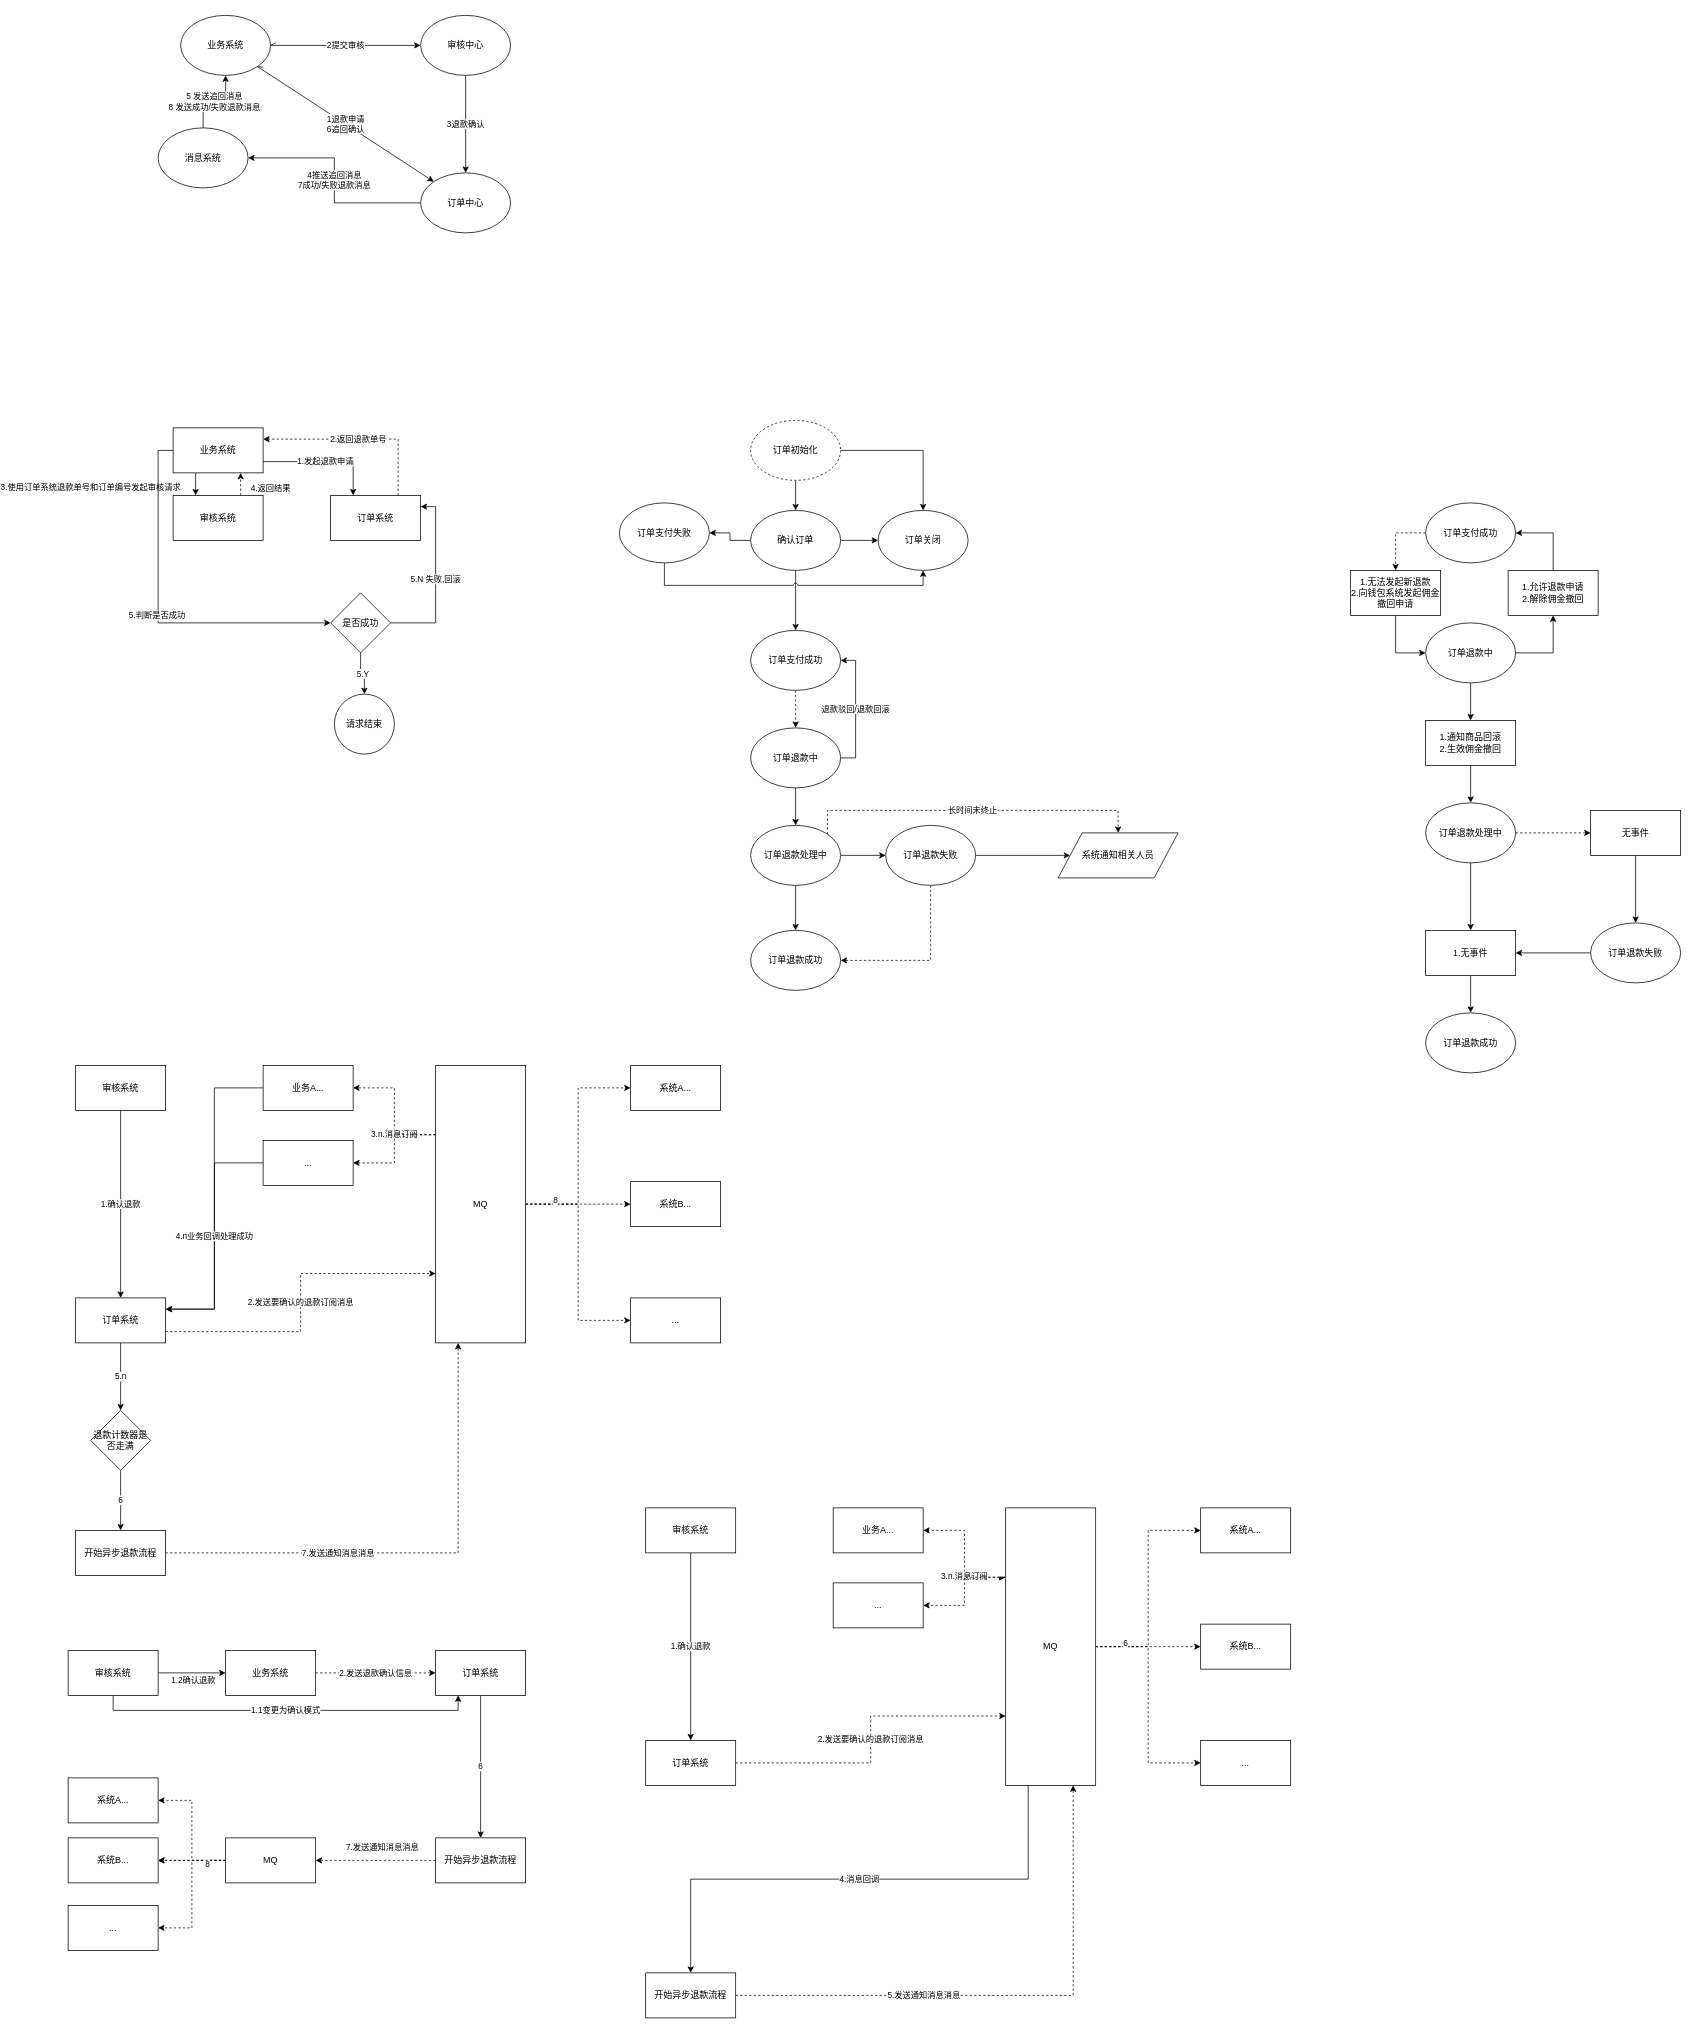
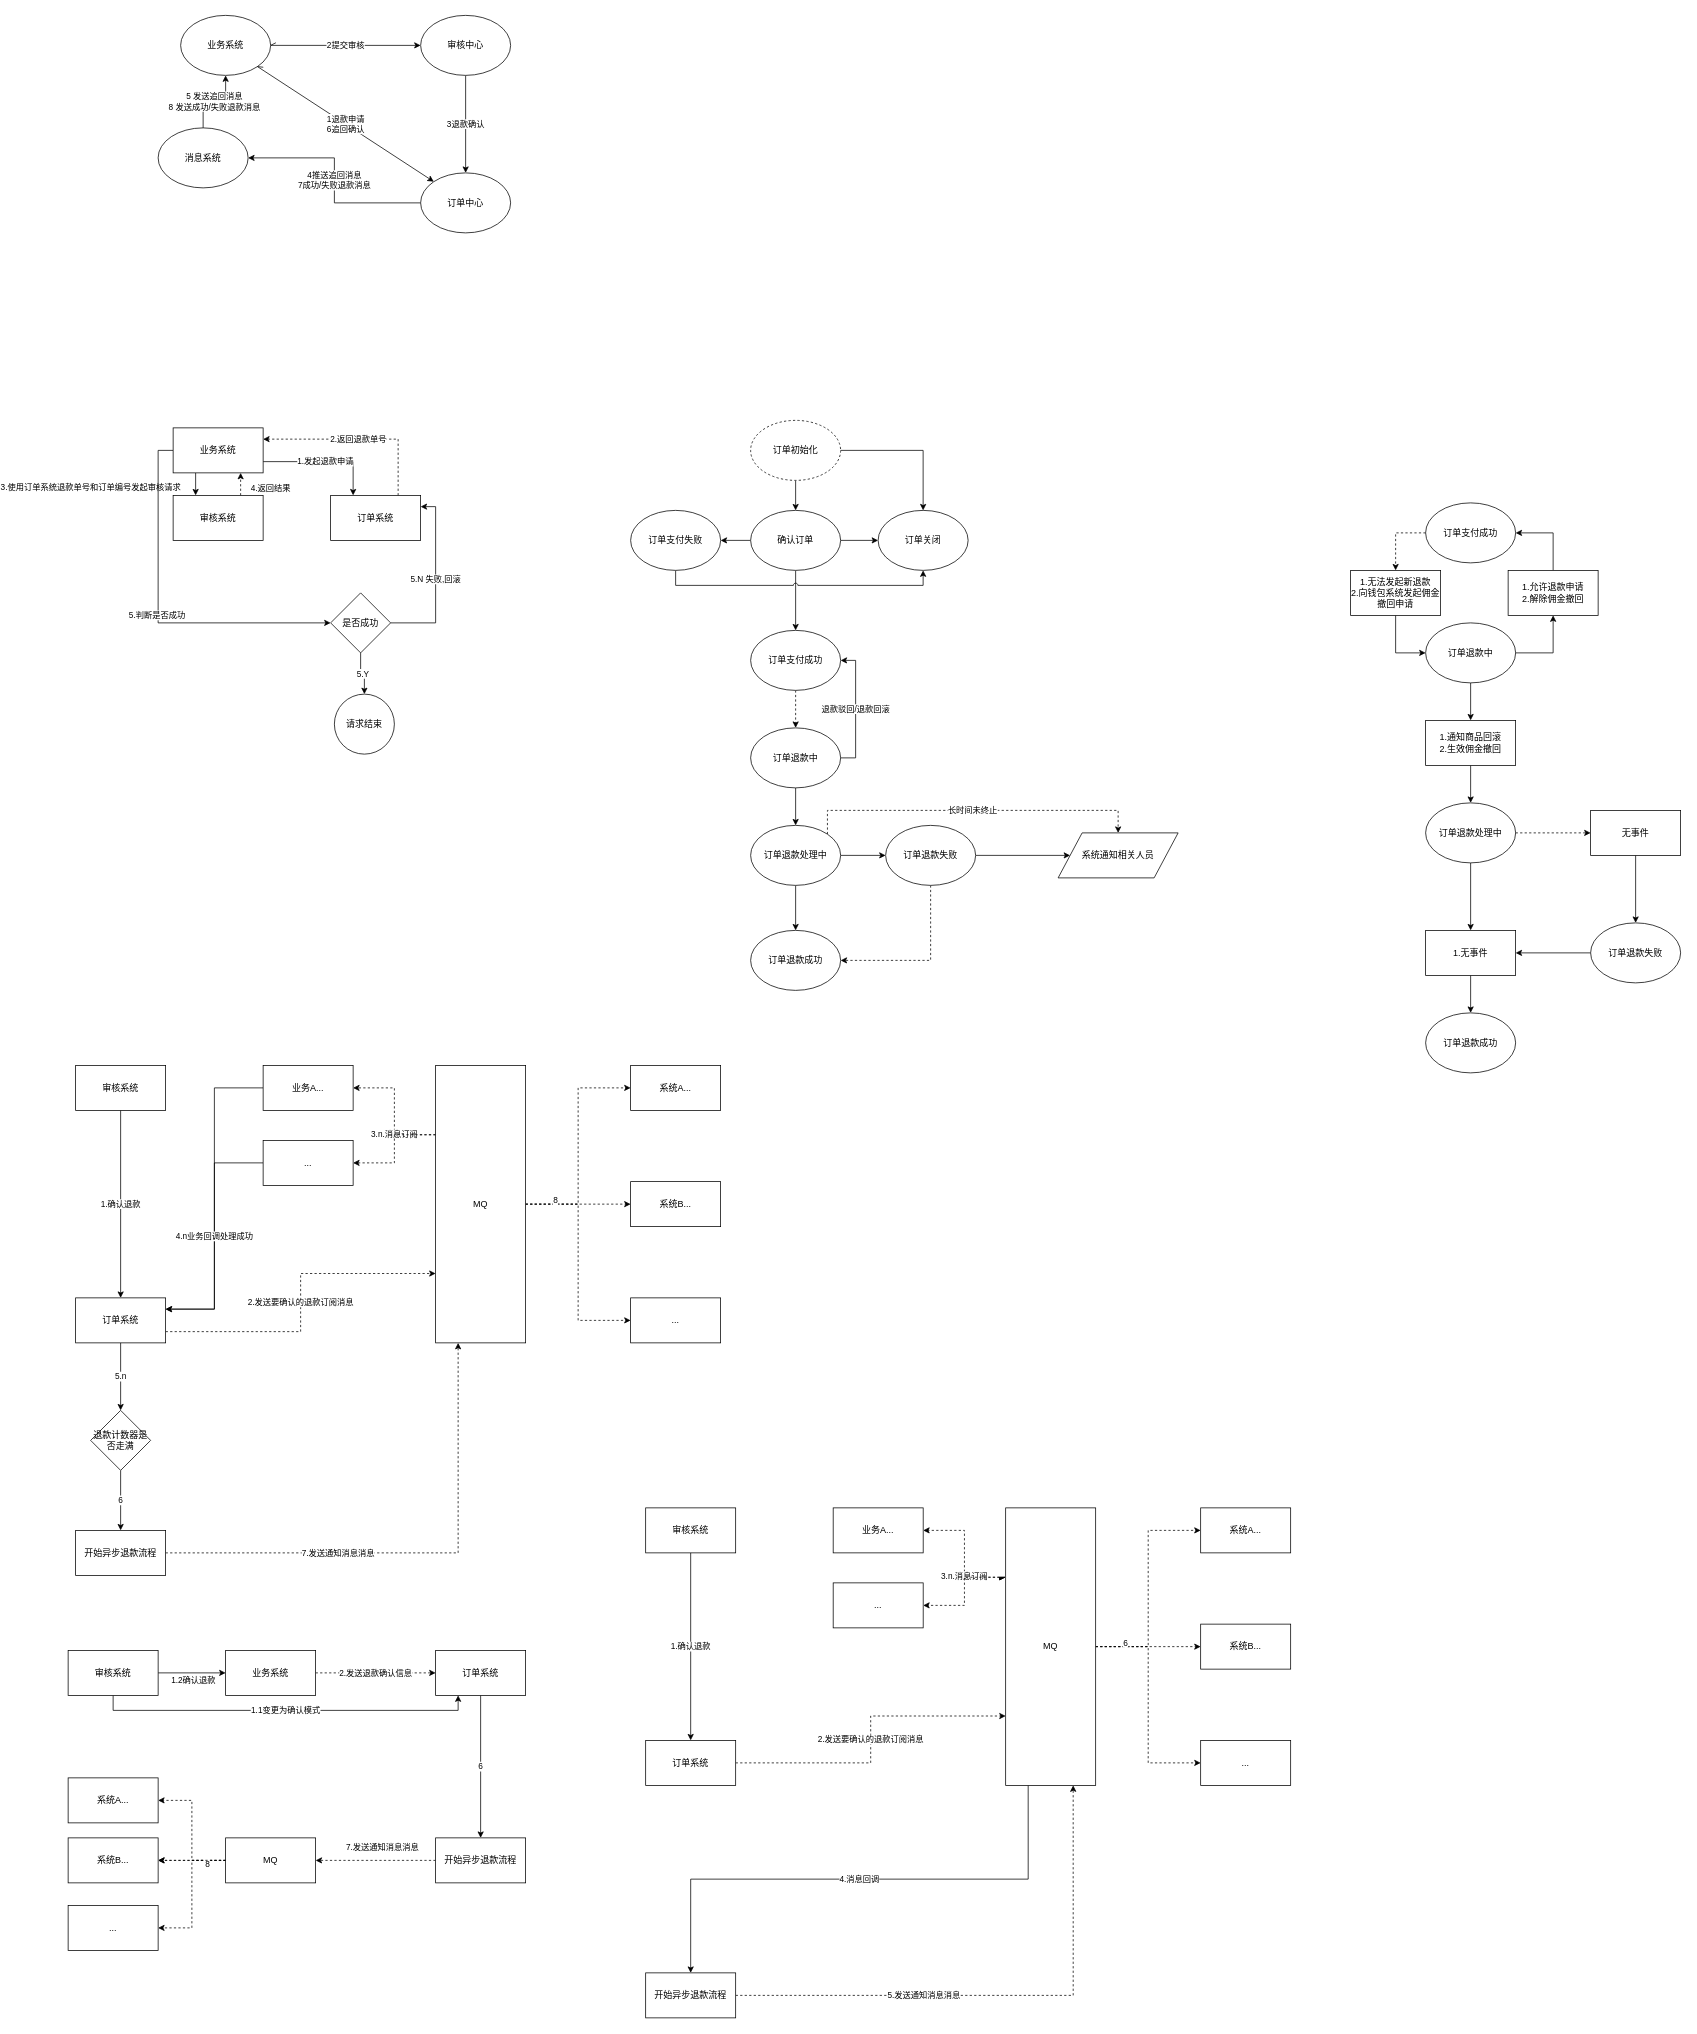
node "订单支付失败": moved (664, 533) -> (675, 540)
